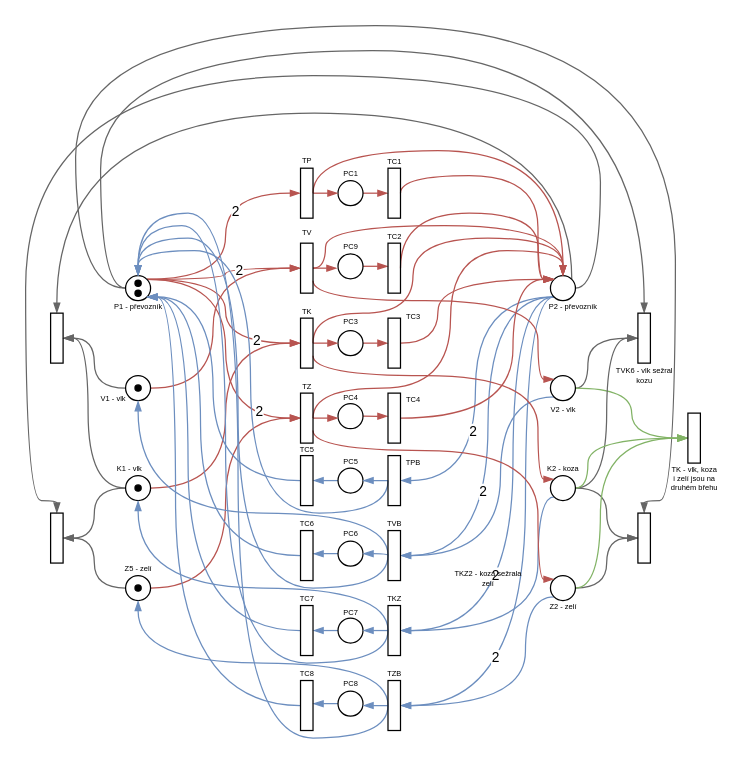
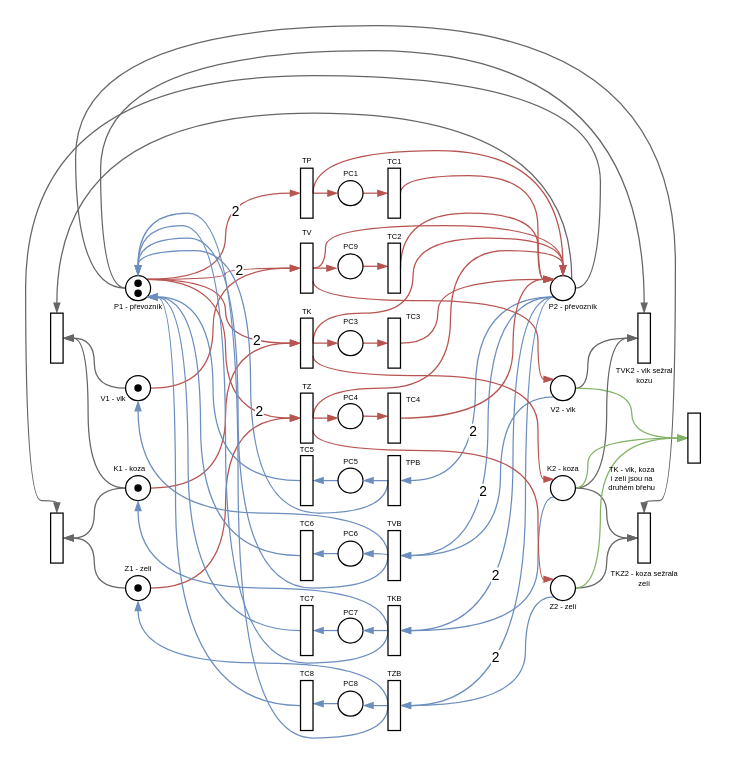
node "TVK6 - vlk sežral kozu": label "TVK6 - vlk sežral kozu" -> "TVK2 - vlk sežral kozu"
node "K1 - vlk": label "K1 - vlk" -> "K1 - koza"
node "TK - vlk, koza i zelí jsou na druhém břehu": moved (694, 479) -> (632, 479)
node "Z5 - zelí": label "Z5 - zelí" -> "Z1 - zelí"
node "TKZ2 - koza sežrala zelí": moved (488, 579) -> (644, 579)
node "TKZ": label "TKZ" -> "TKB"
